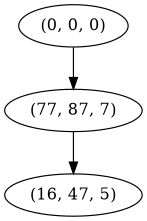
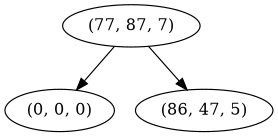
edge "(0, 0, 0)" -> "(77, 87, 7)": reversed
node "(16, 47, 5)": label "(16, 47, 5)" -> "(86, 47, 5)"
